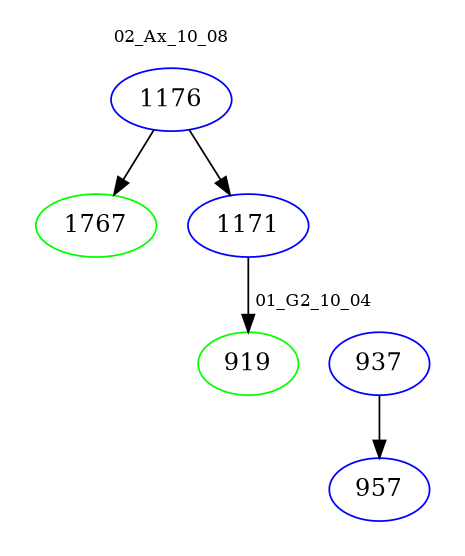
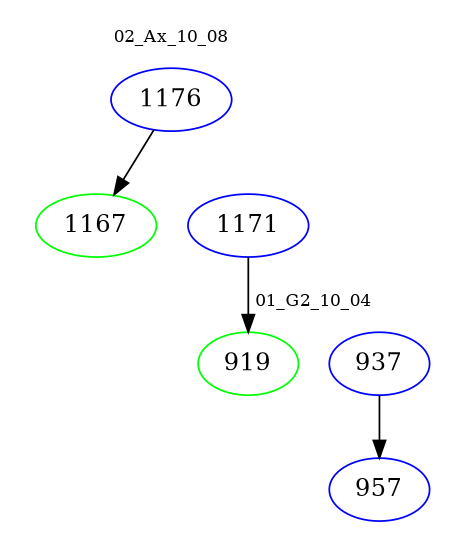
edge "1176" -> "1171": removed
node "1767": label "1767" -> "1167"
